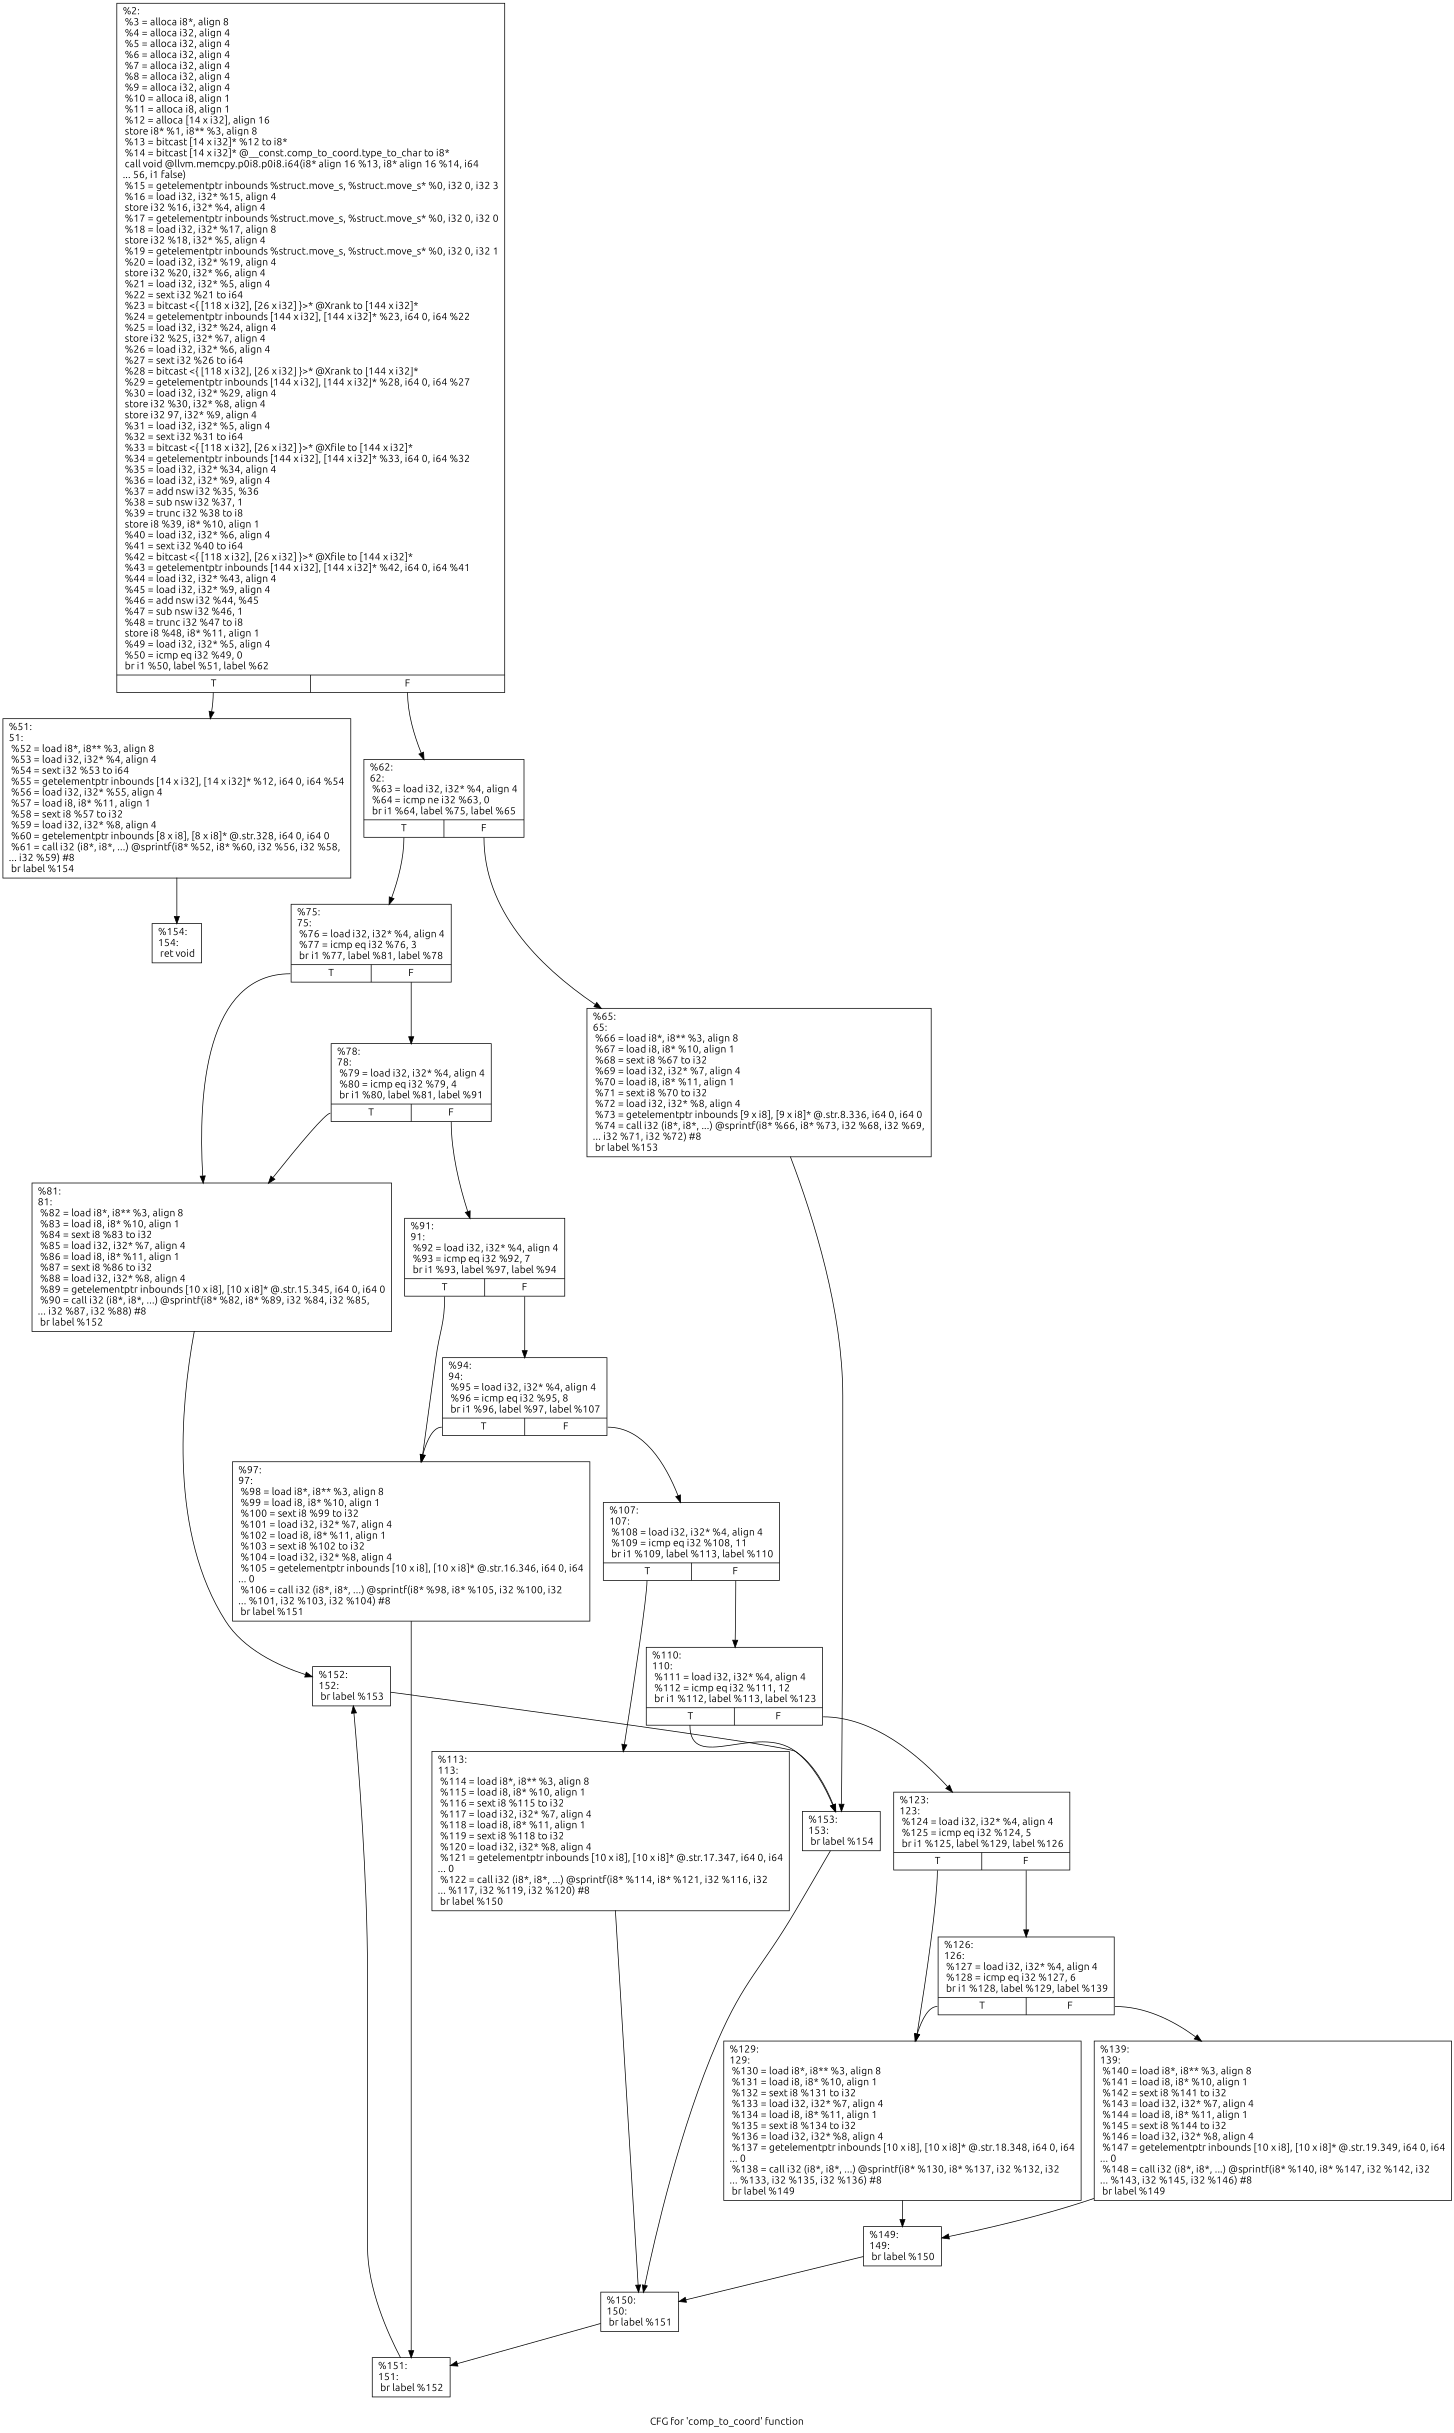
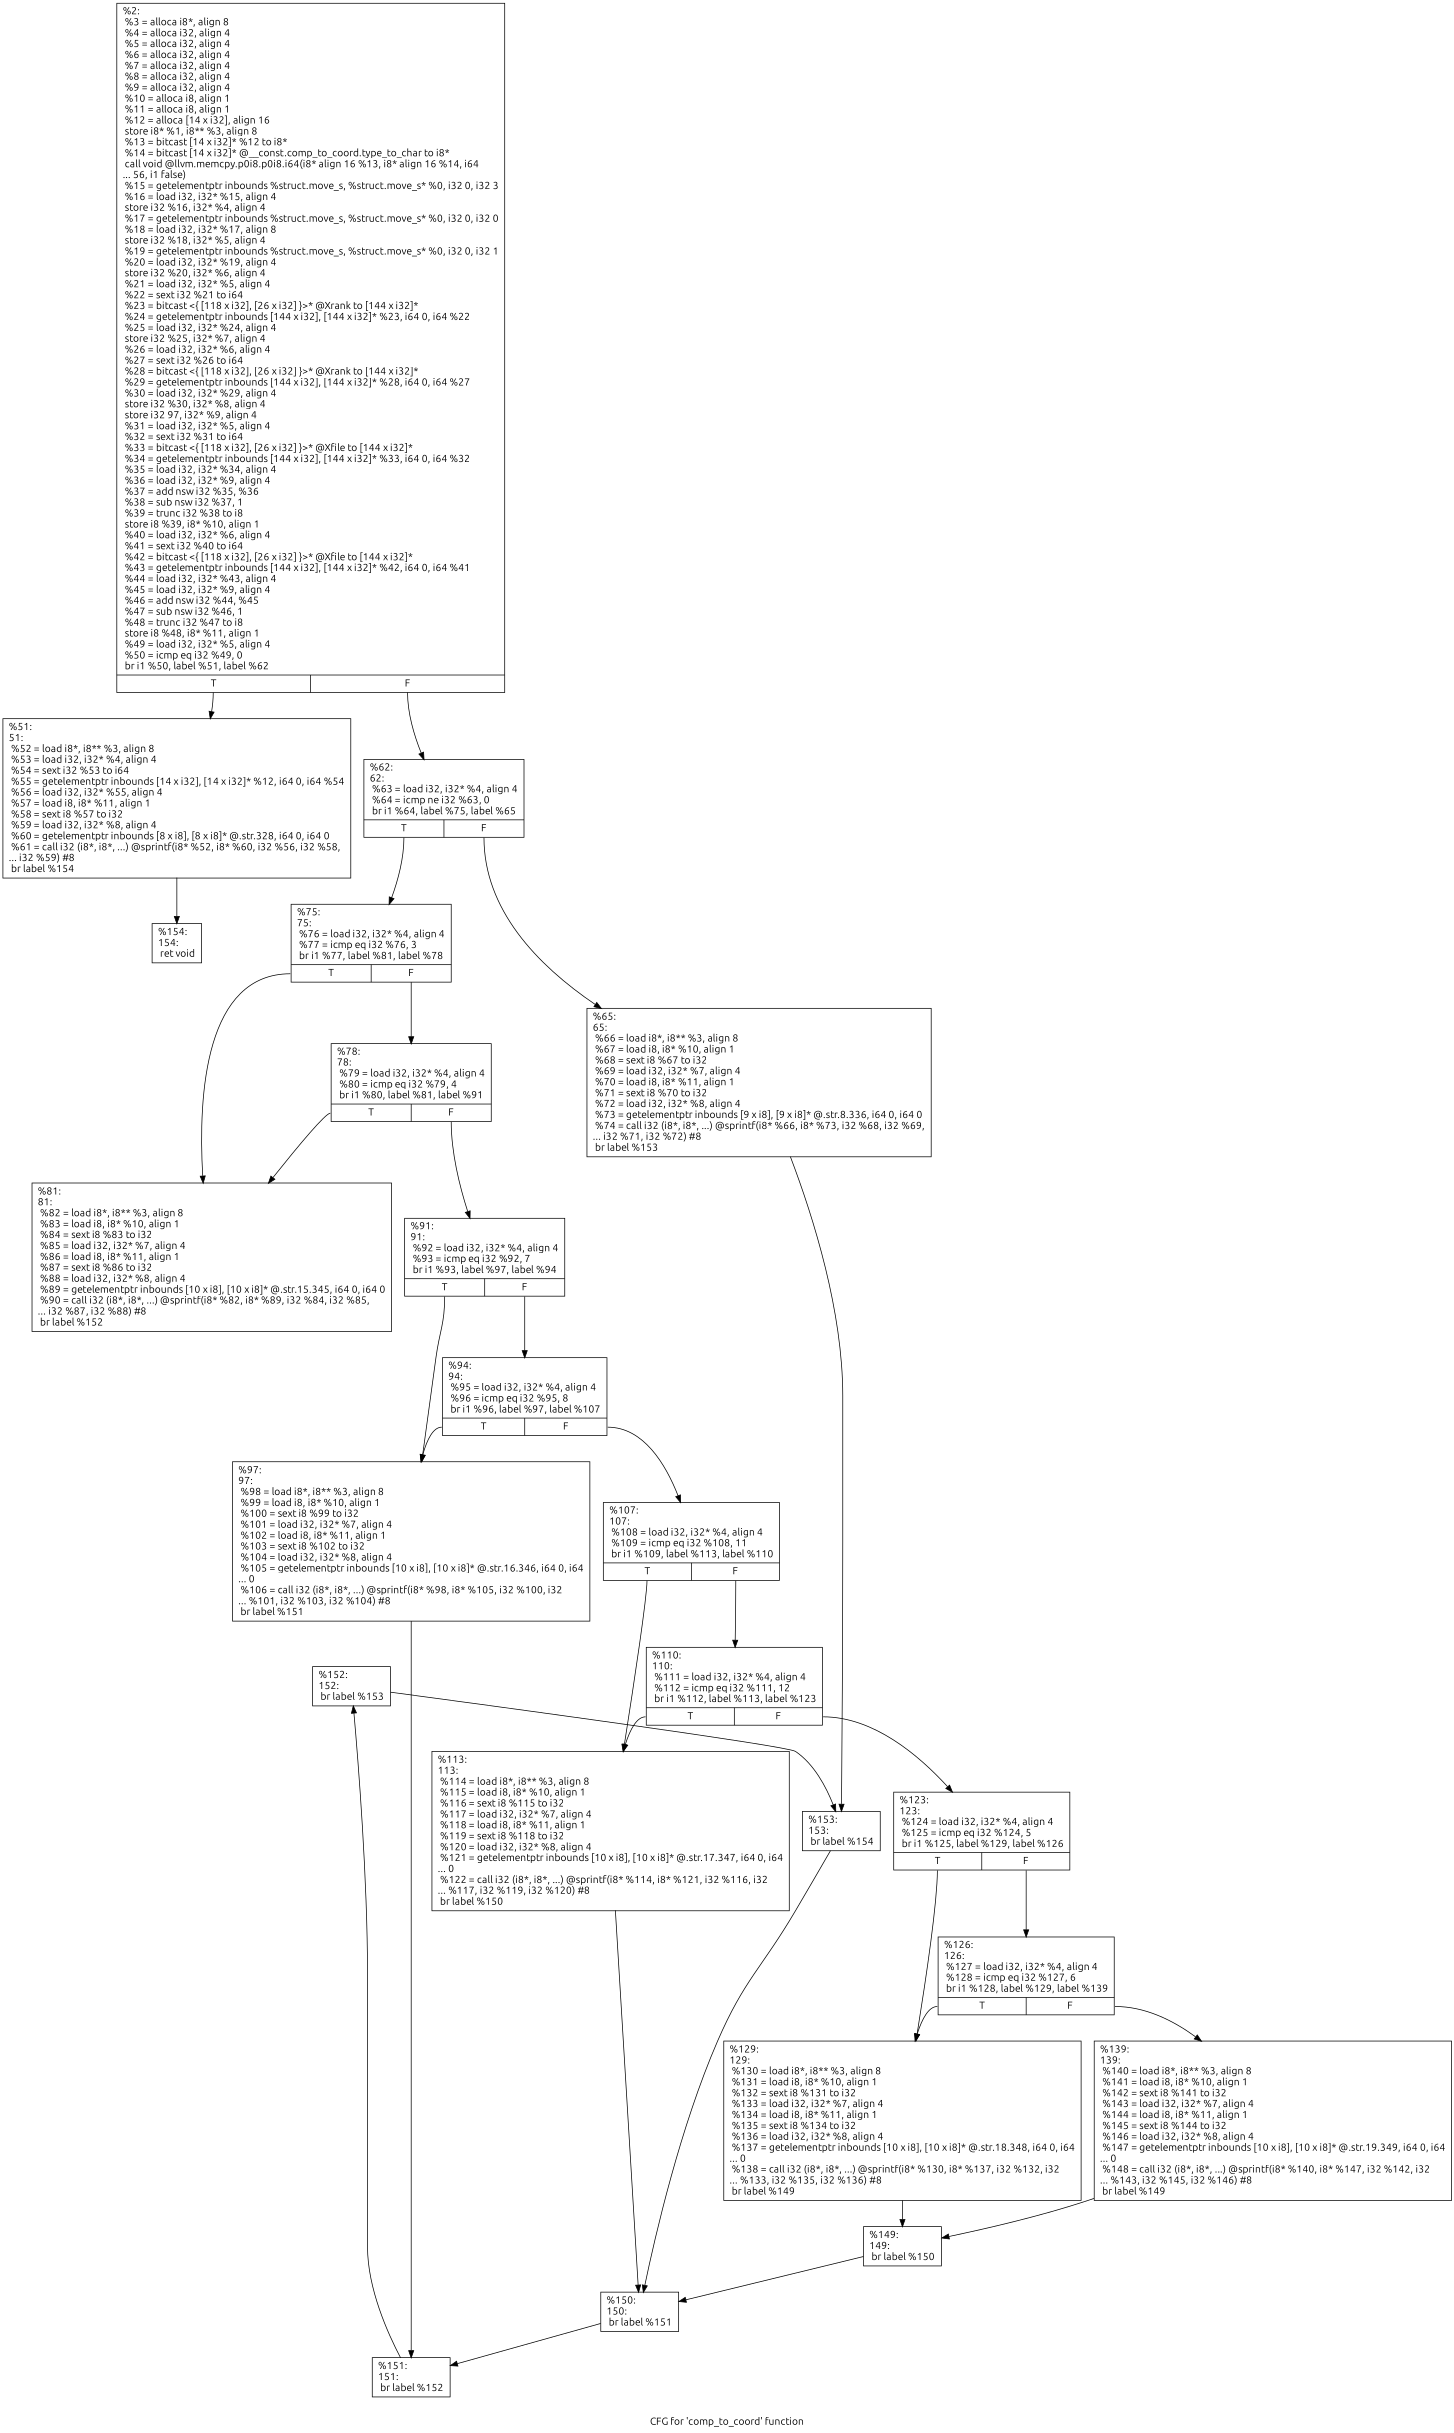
edge "%81:" -> "%152:": removed
edge "%110:" -> "%153:": now "%110:" -> "%113:"
